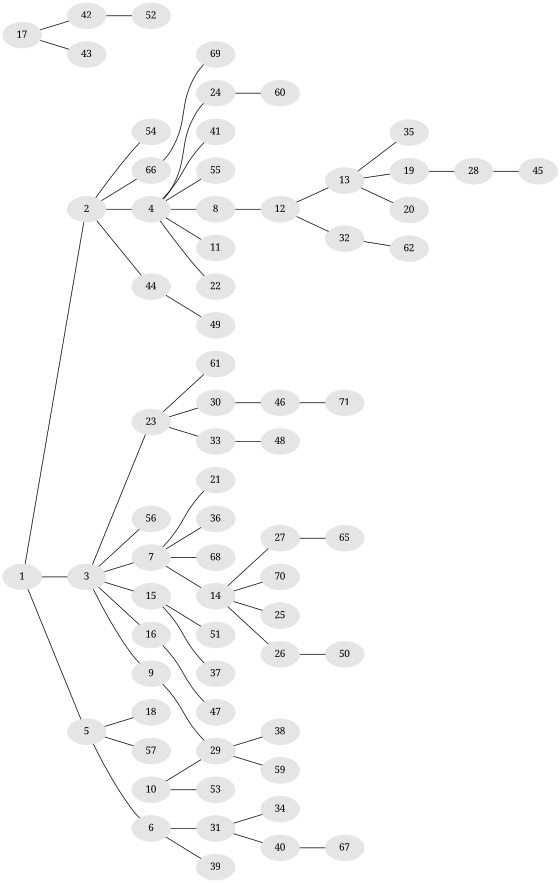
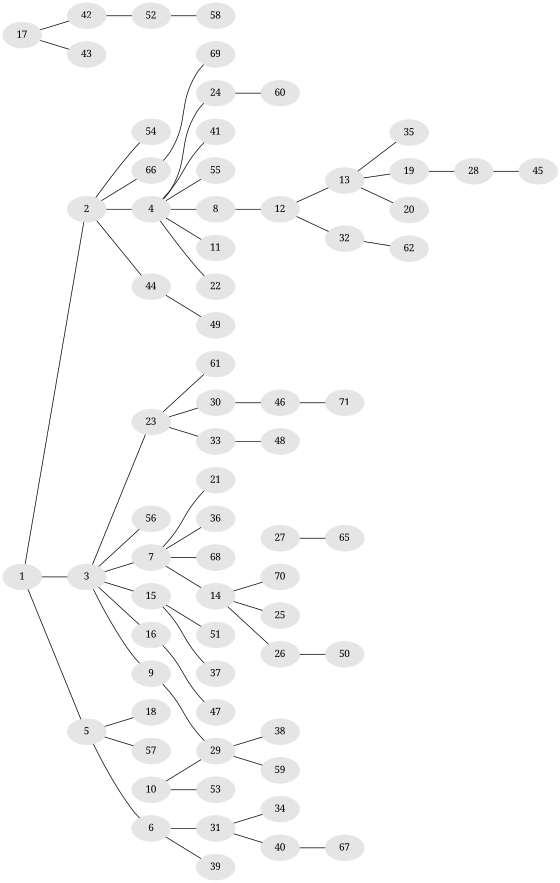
node "58": added
edge "27" -- "14": removed
